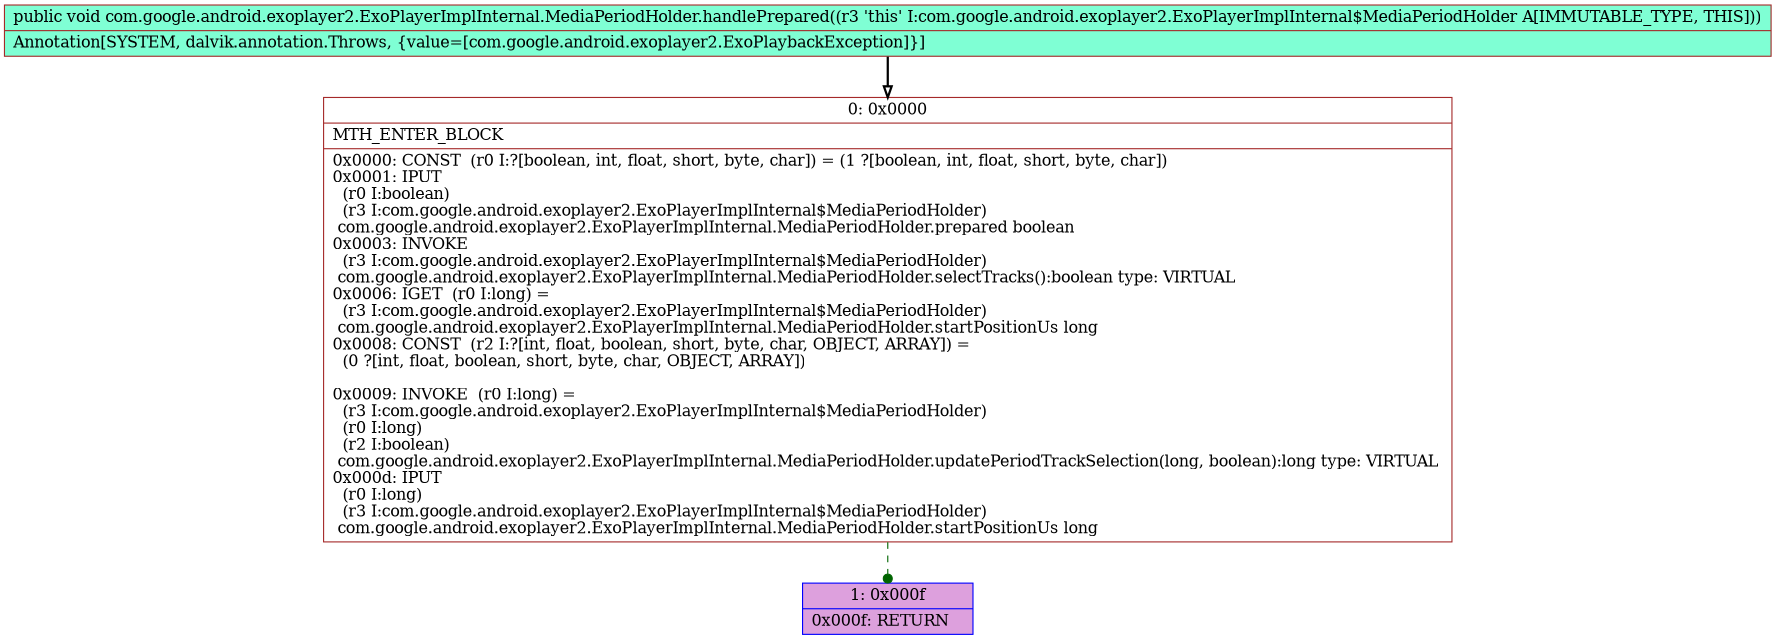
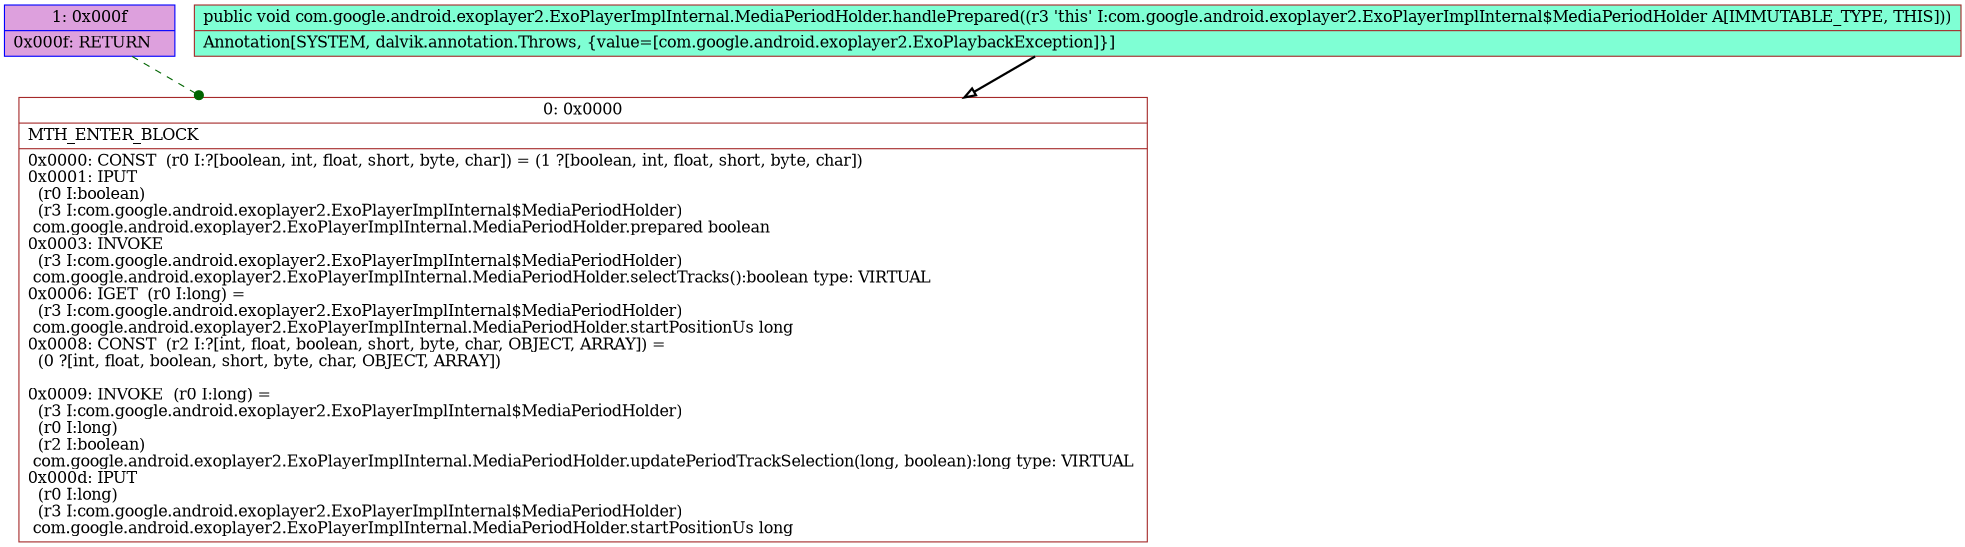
edge "0: 0x0000" -> "1: 0x000f": reversed
